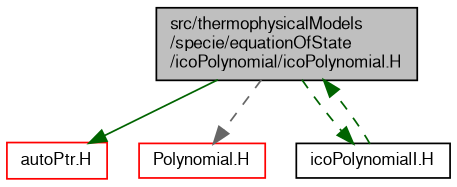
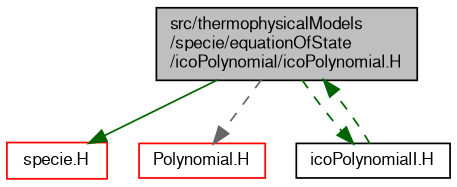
node "autoPtr.H": label "autoPtr.H" -> "specie.H"
